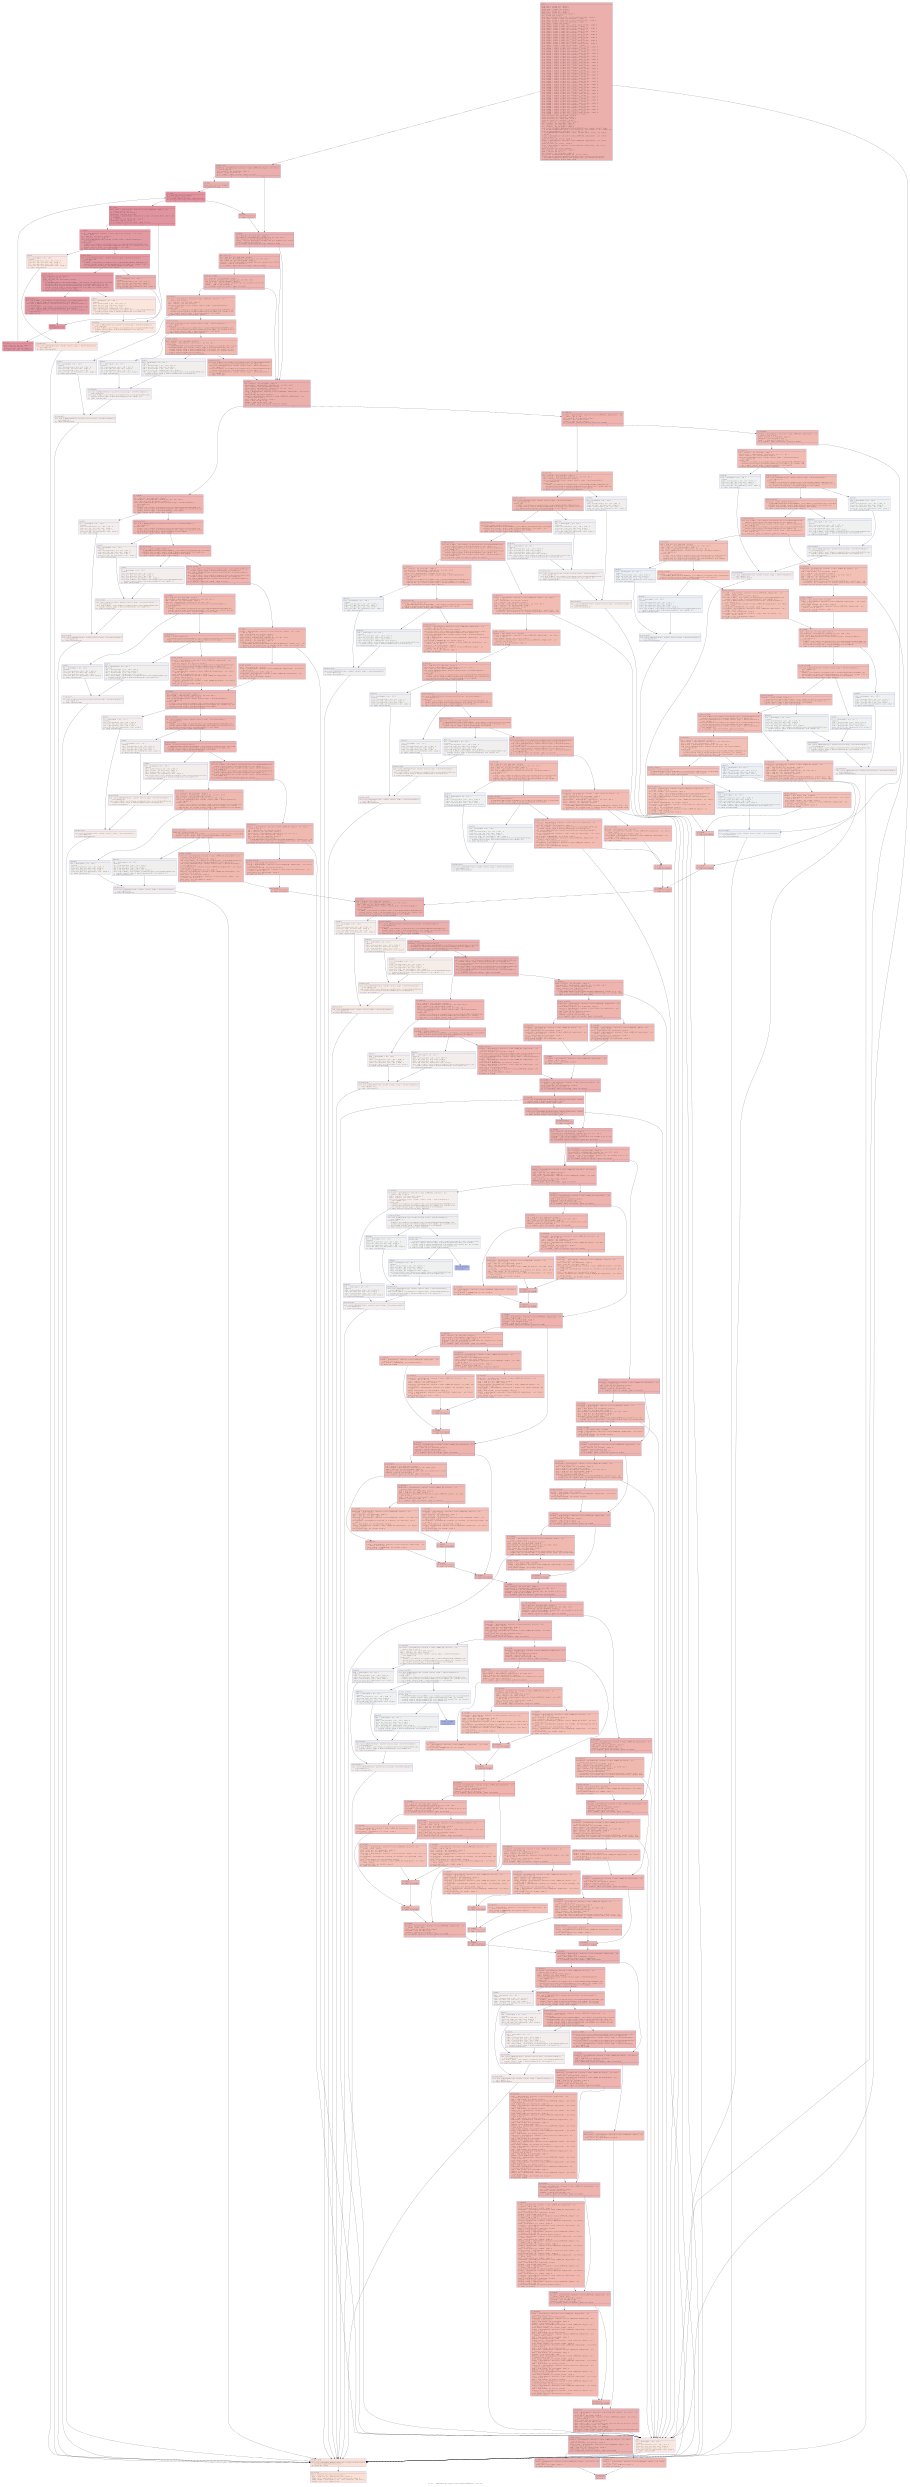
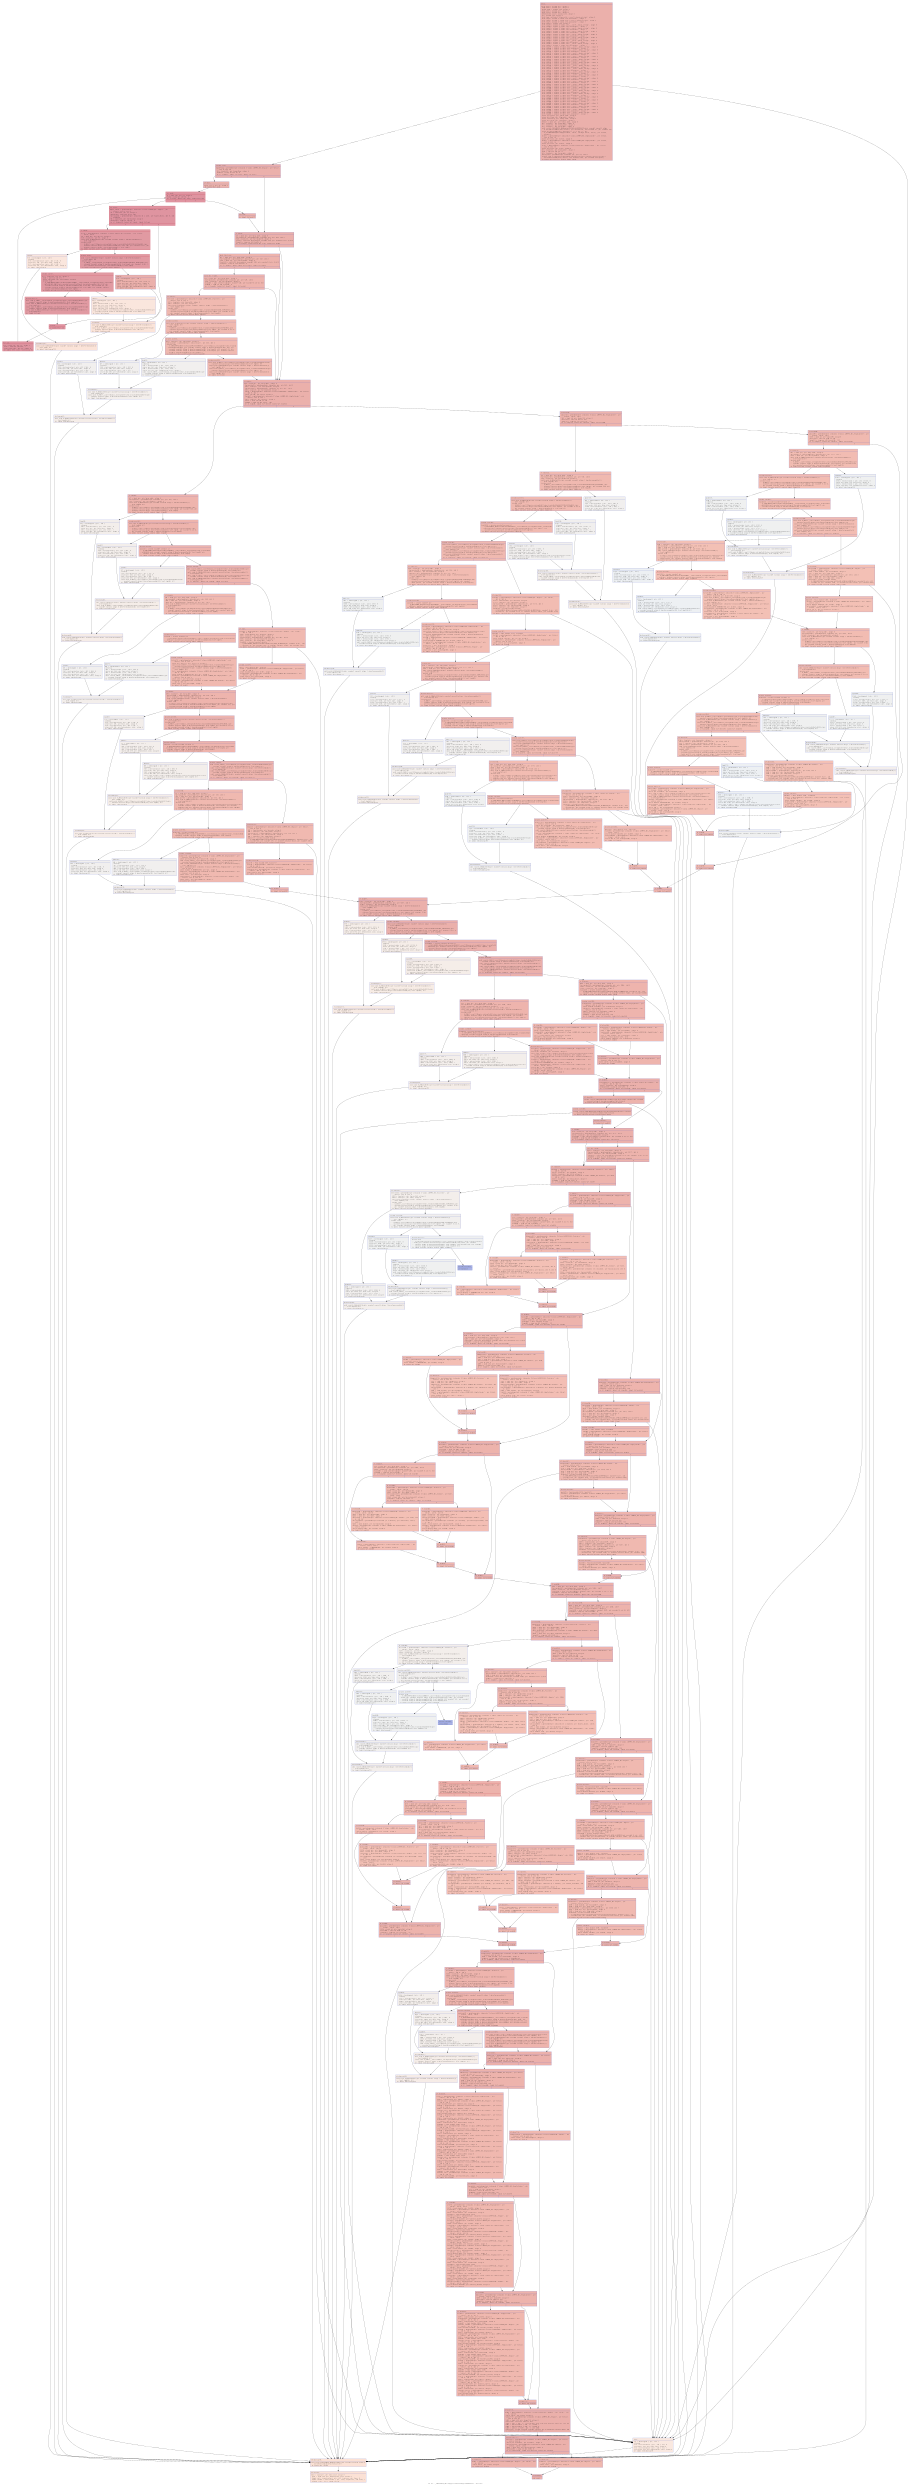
edge "invoke.cont191:" -> "ehcleanup729:": now "ehcleanup195:" -> "ehcleanup729:"
